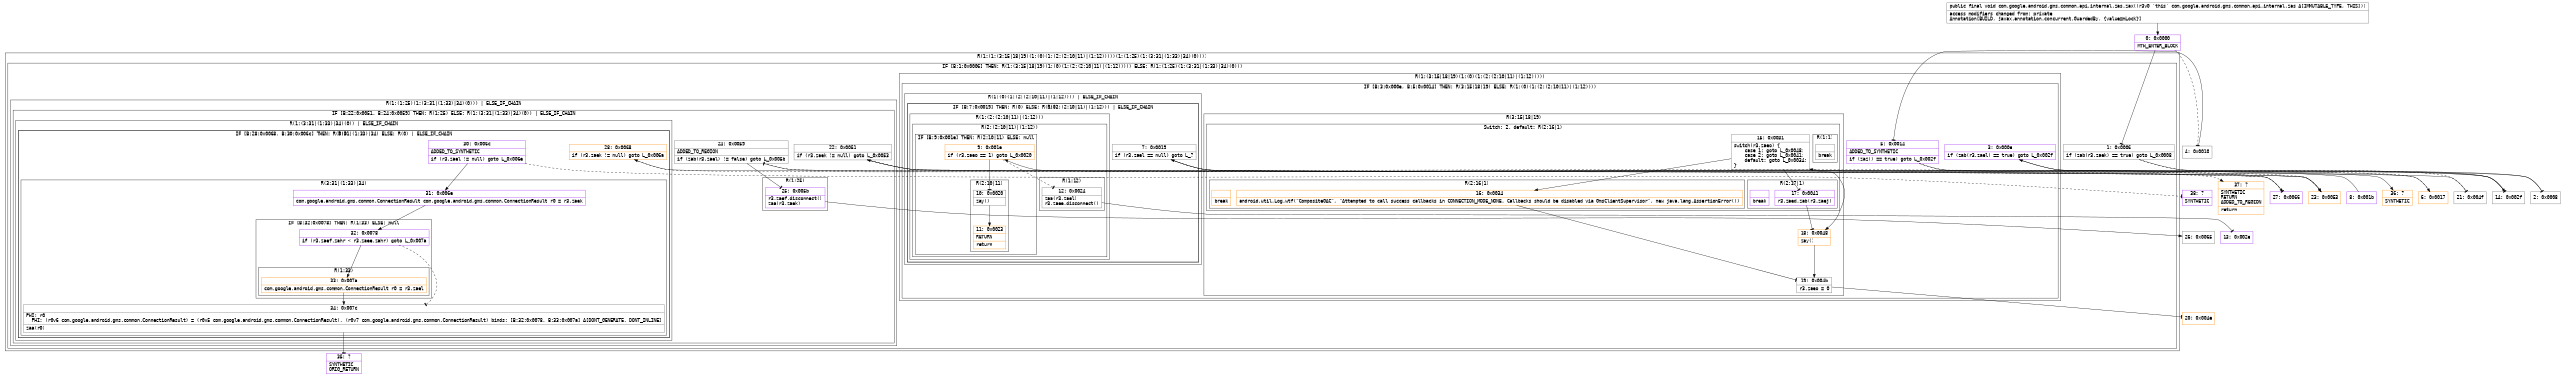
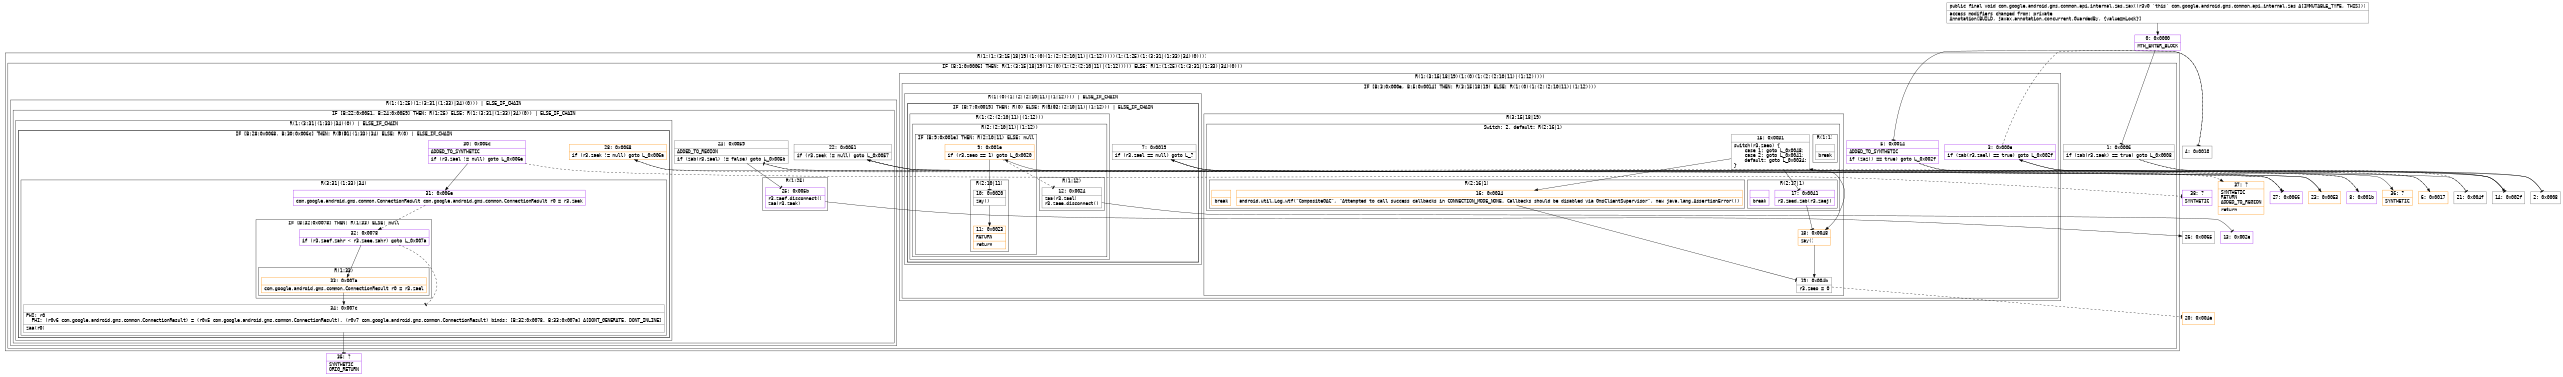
edge "0: 0x0000" -> "4: 0x0010": now "3: 0x000e" -> "4: 0x0010"
node "22: 0x0051": text "if (r3.zaek != null) goto L_0x0053" -> "if (r3.zaek != null) goto L_0x0057"
edge "7: 0x0019" -> "23: 0x0053": now "7: 0x0019" -> "8: 0x001b"
edge "31: 0x006e" -> "32: 0x0078": style solid -> dashed
edge "19: 0x004b" -> "20: 0x004e": style solid -> dashed
